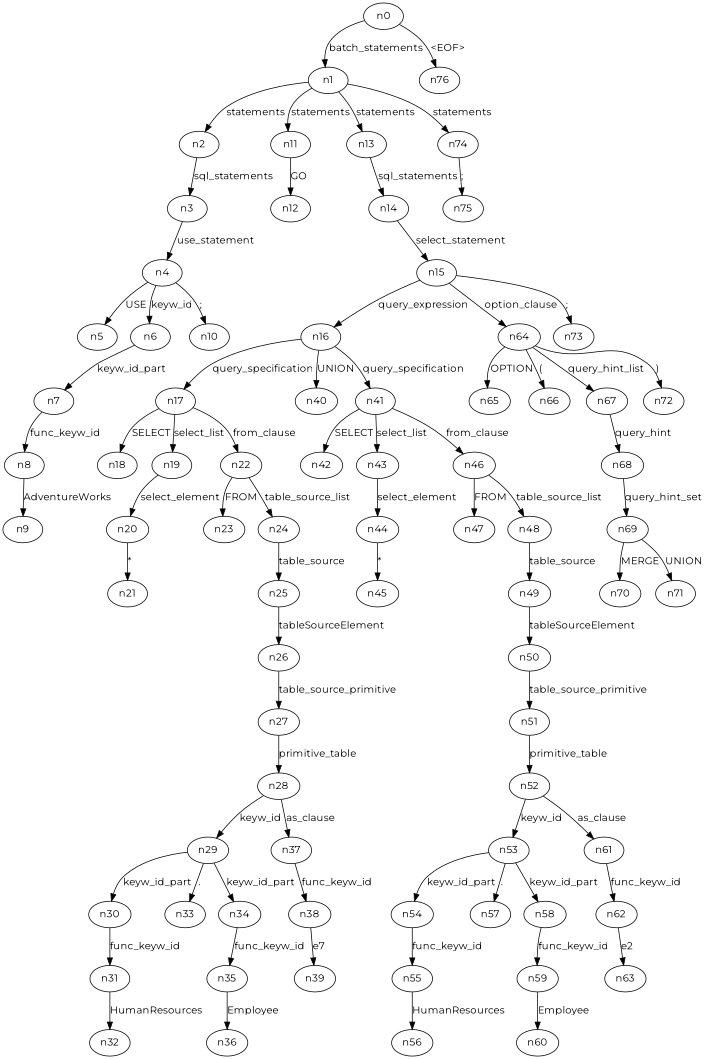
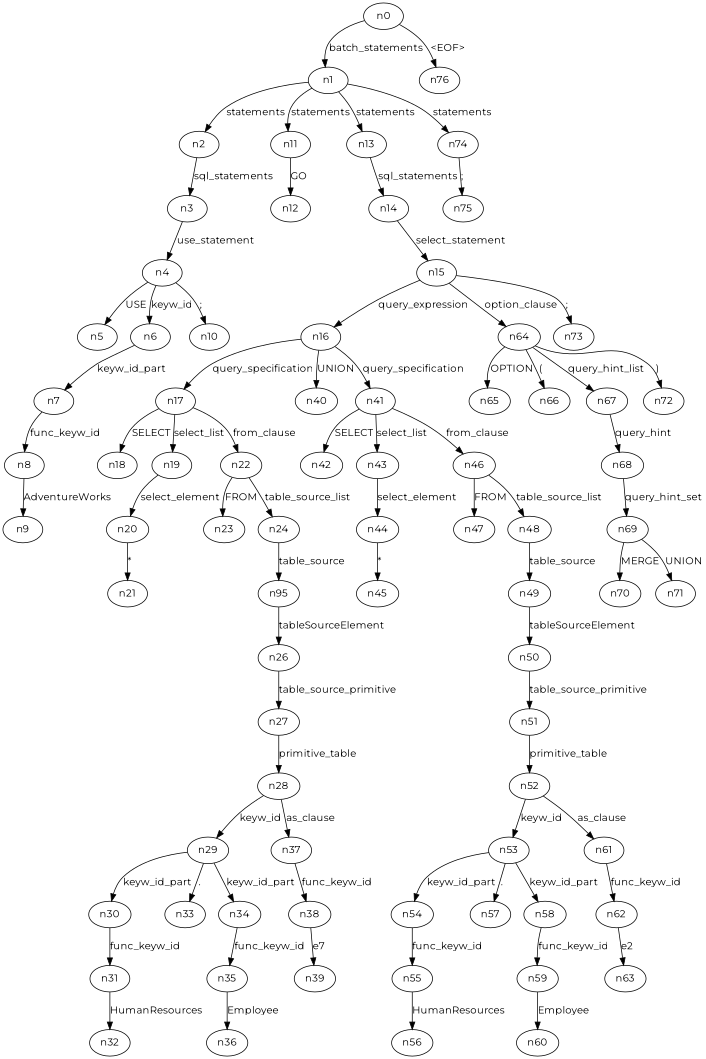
node "n25": label "n25" -> "n95"
